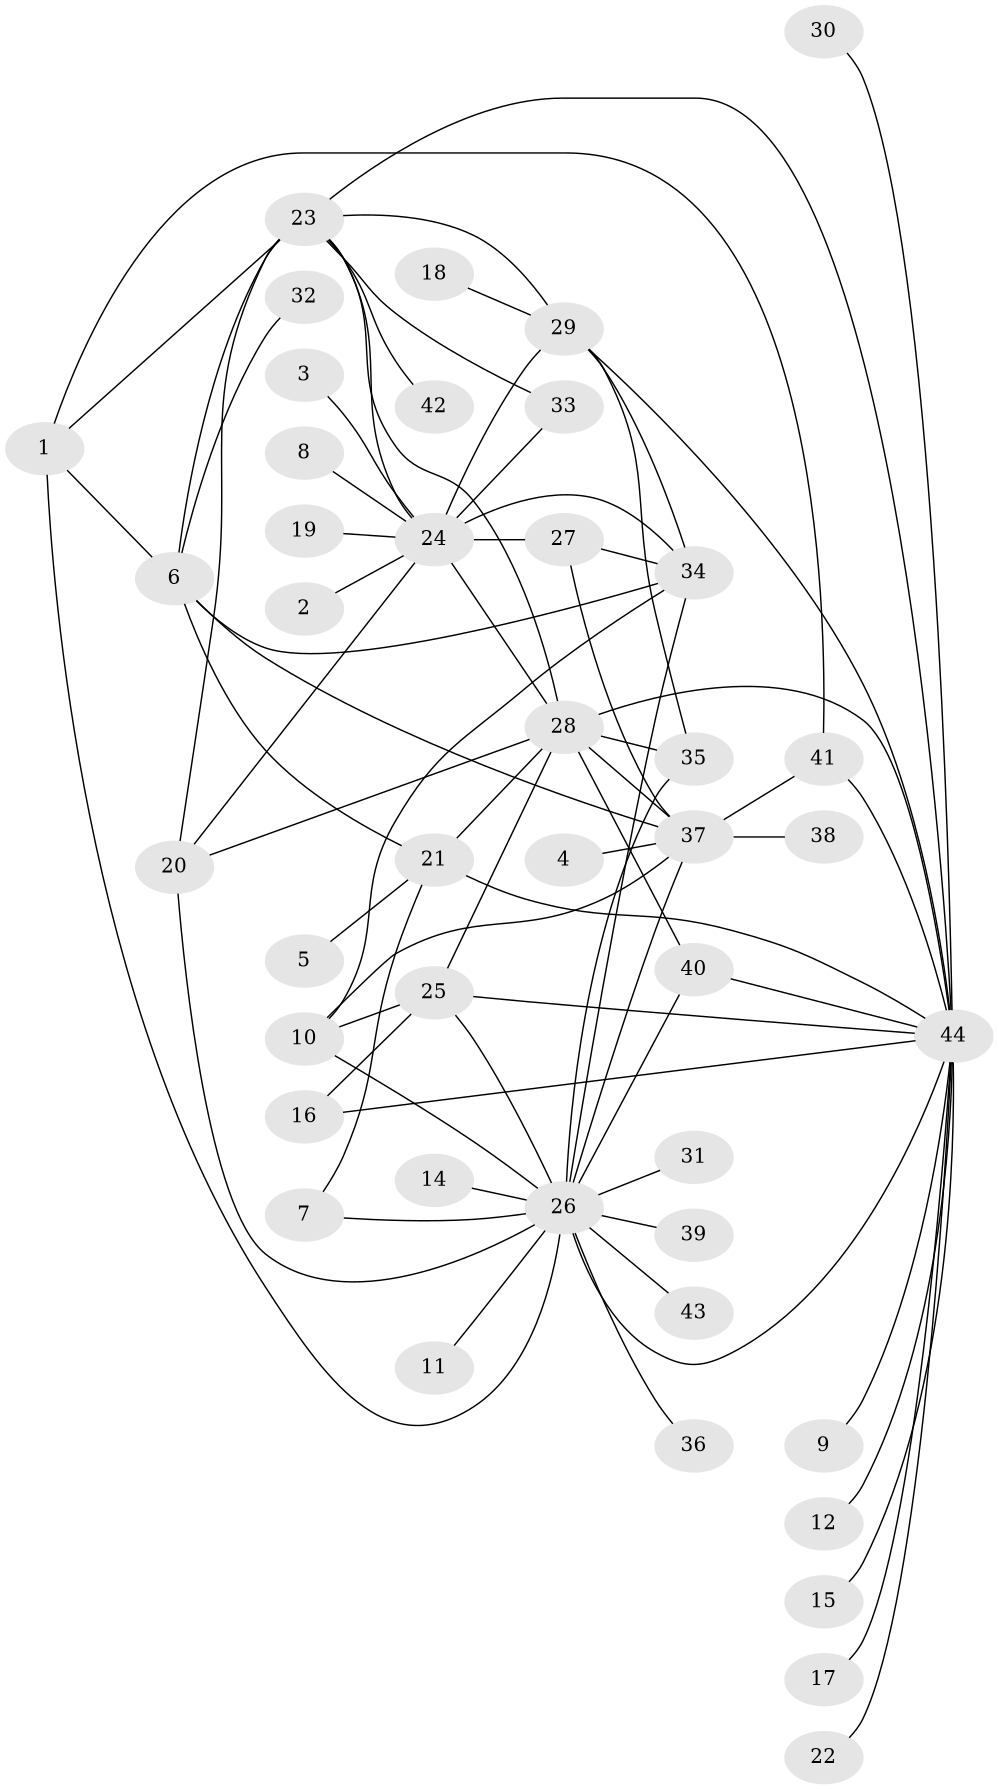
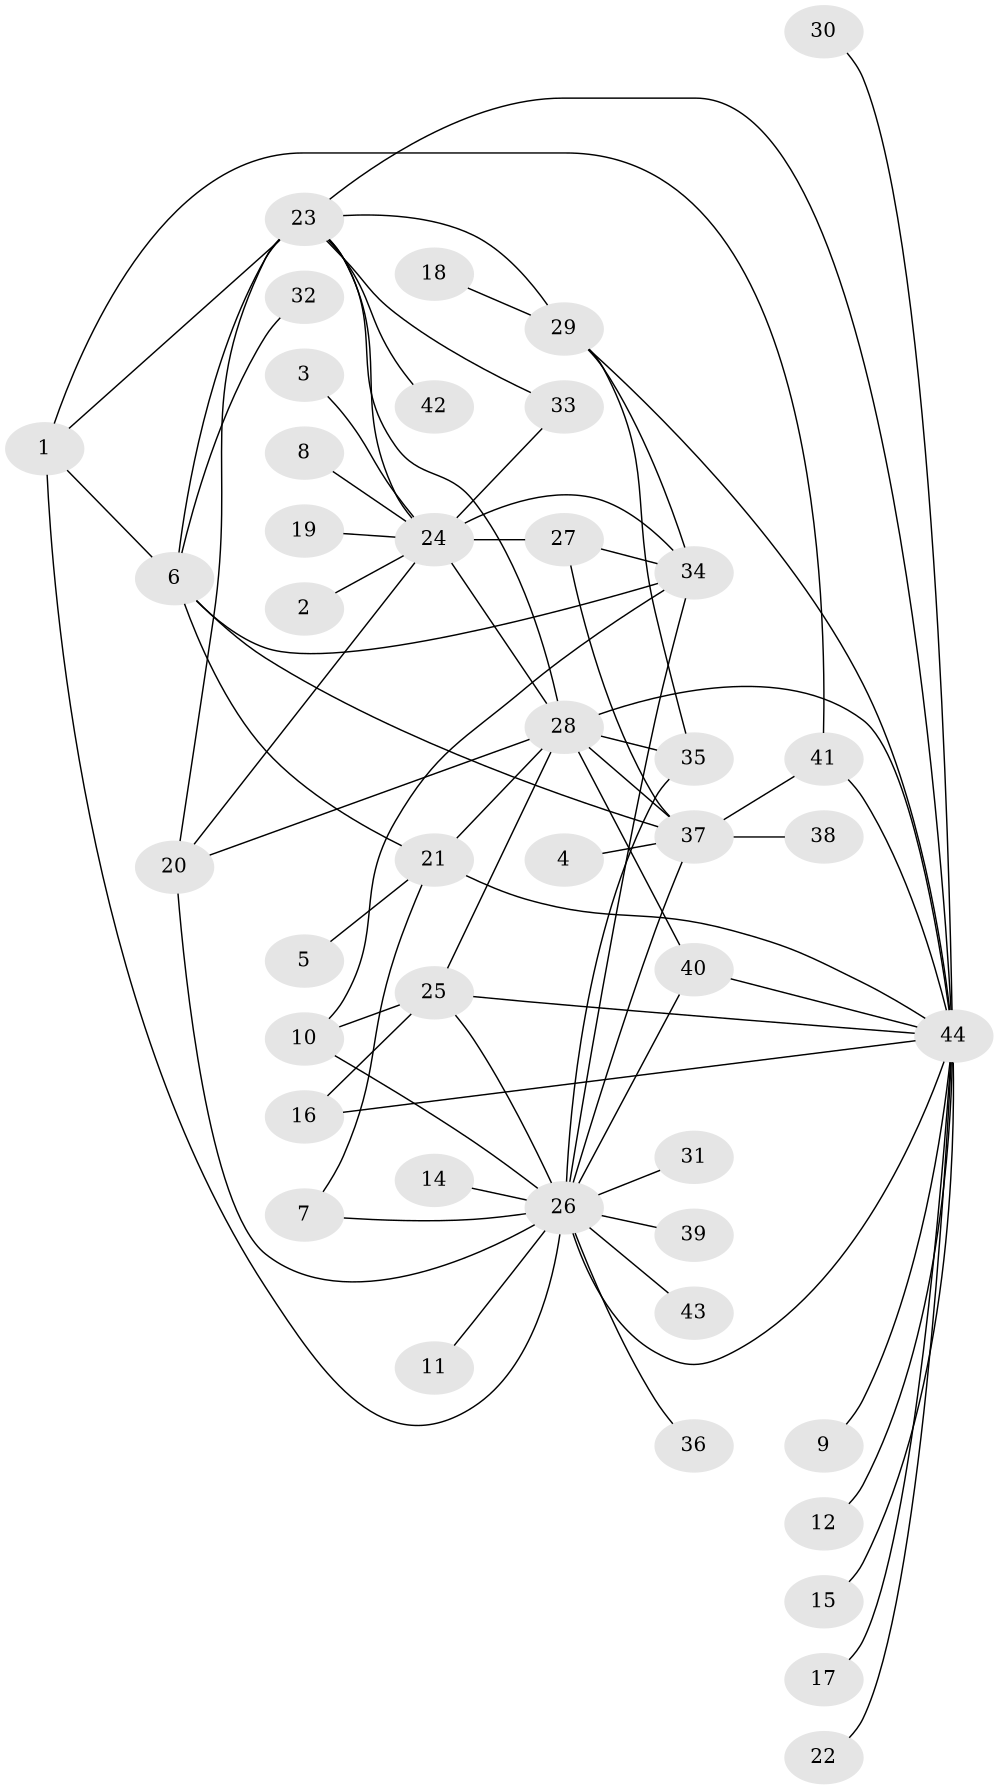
edge "29" -- "24": removed
edge "37" -- "10": removed
